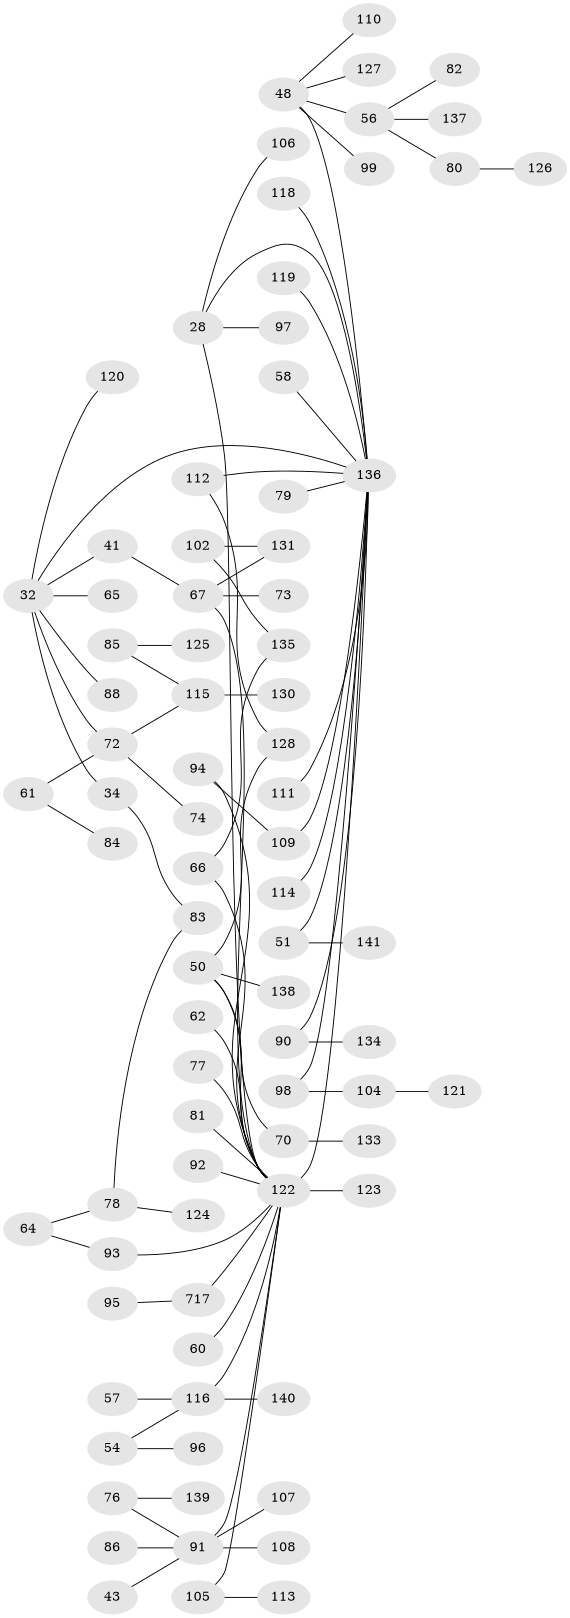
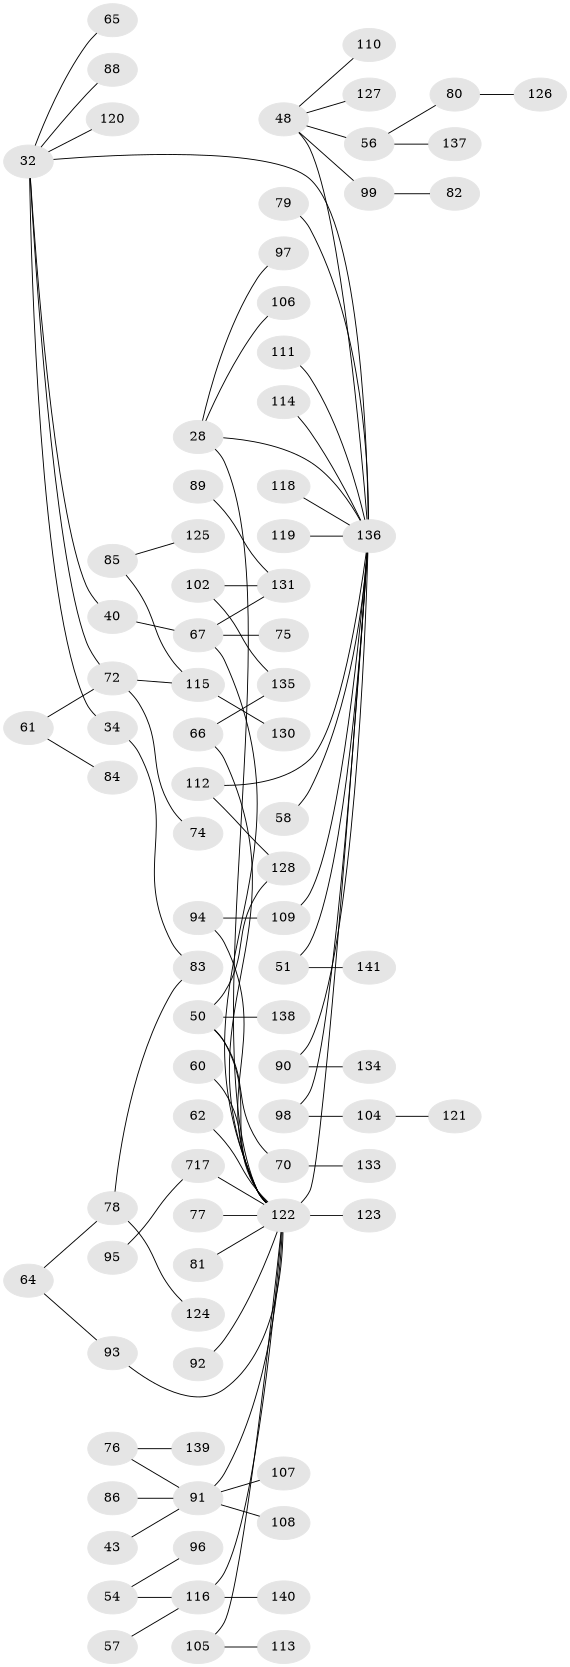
edge "82" -- "56": now "82" -- "99"
node "89": added
node "41": label "41" -> "40"
node "73": label "73" -> "75"
